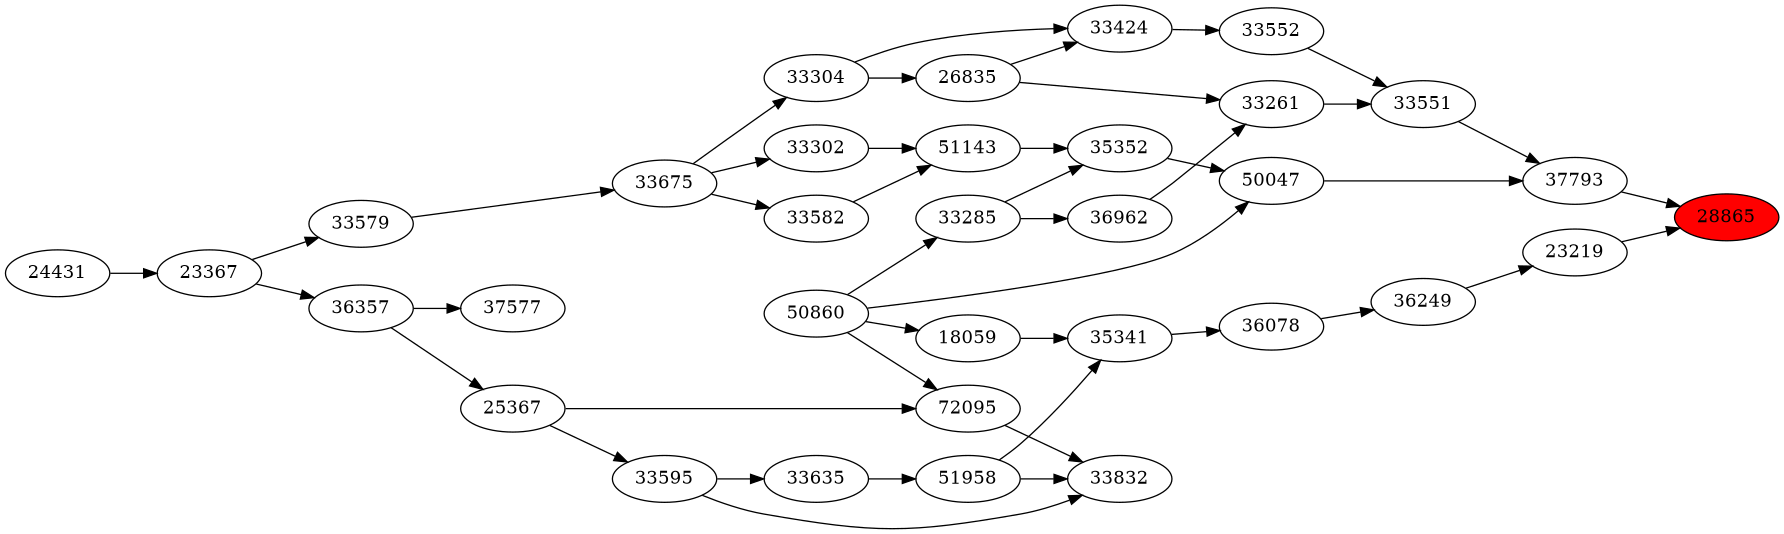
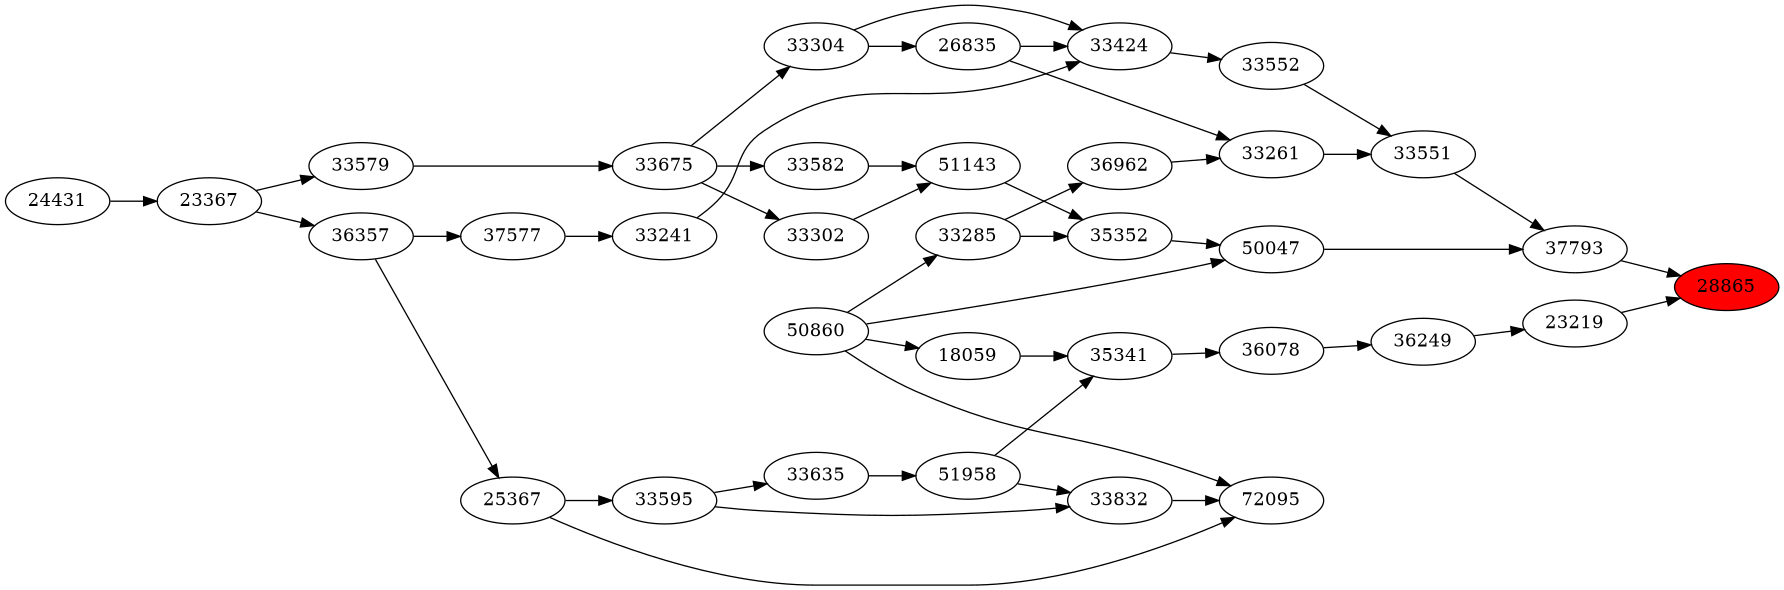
node "33241": added
edge "72095" -> "33832": reversed
